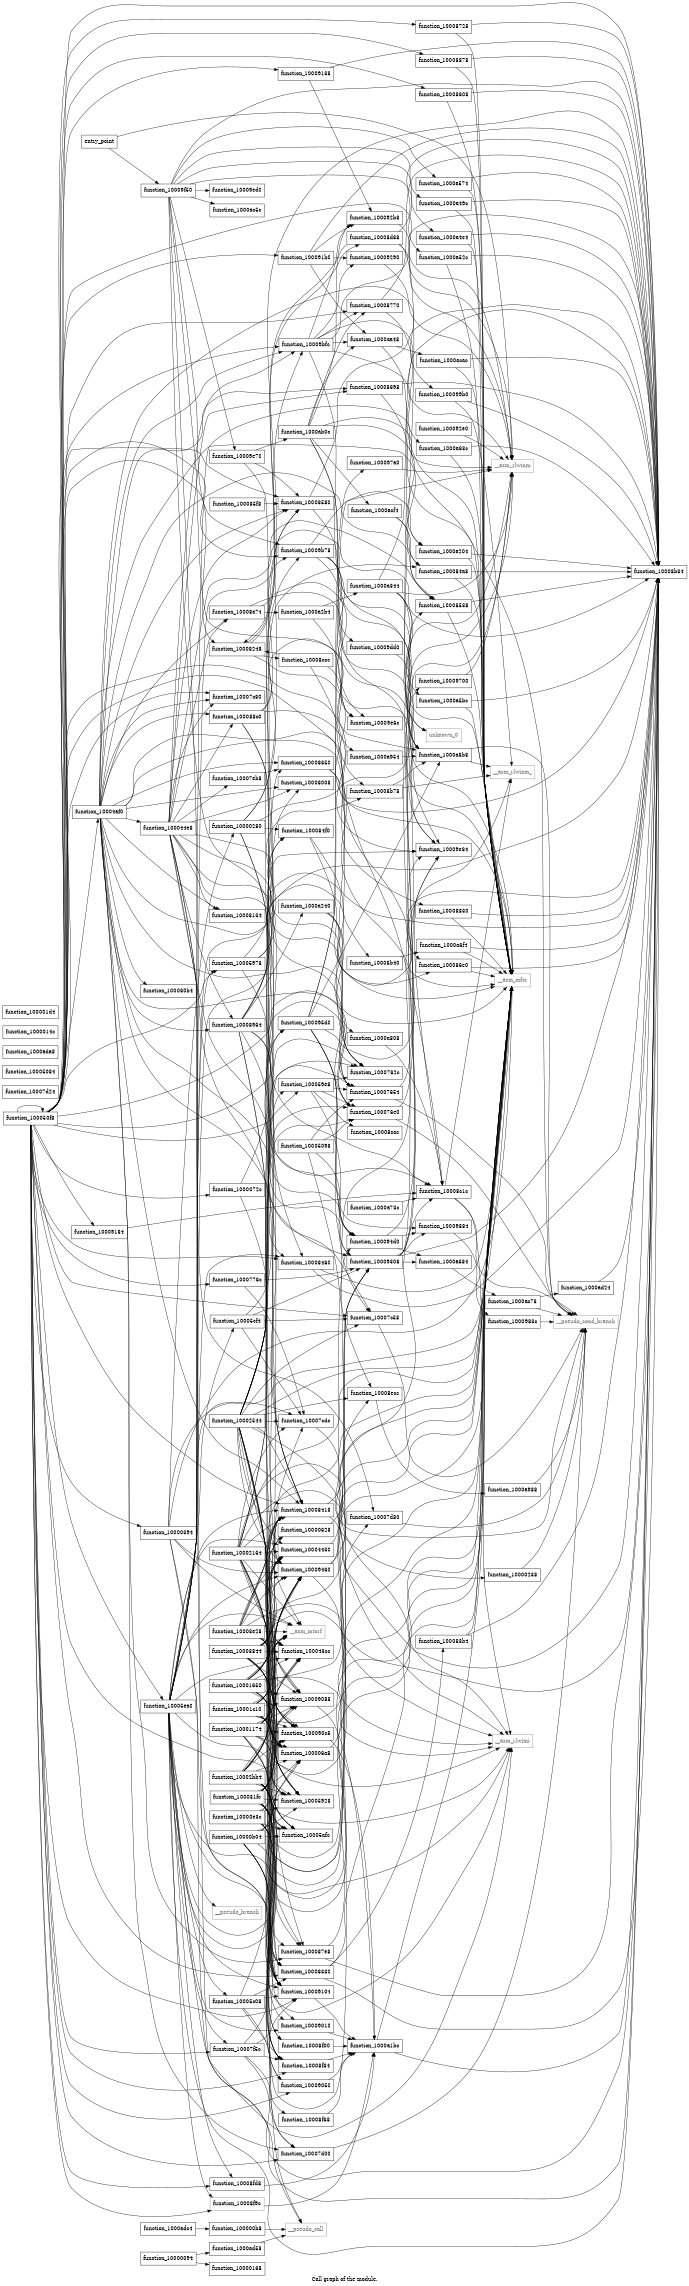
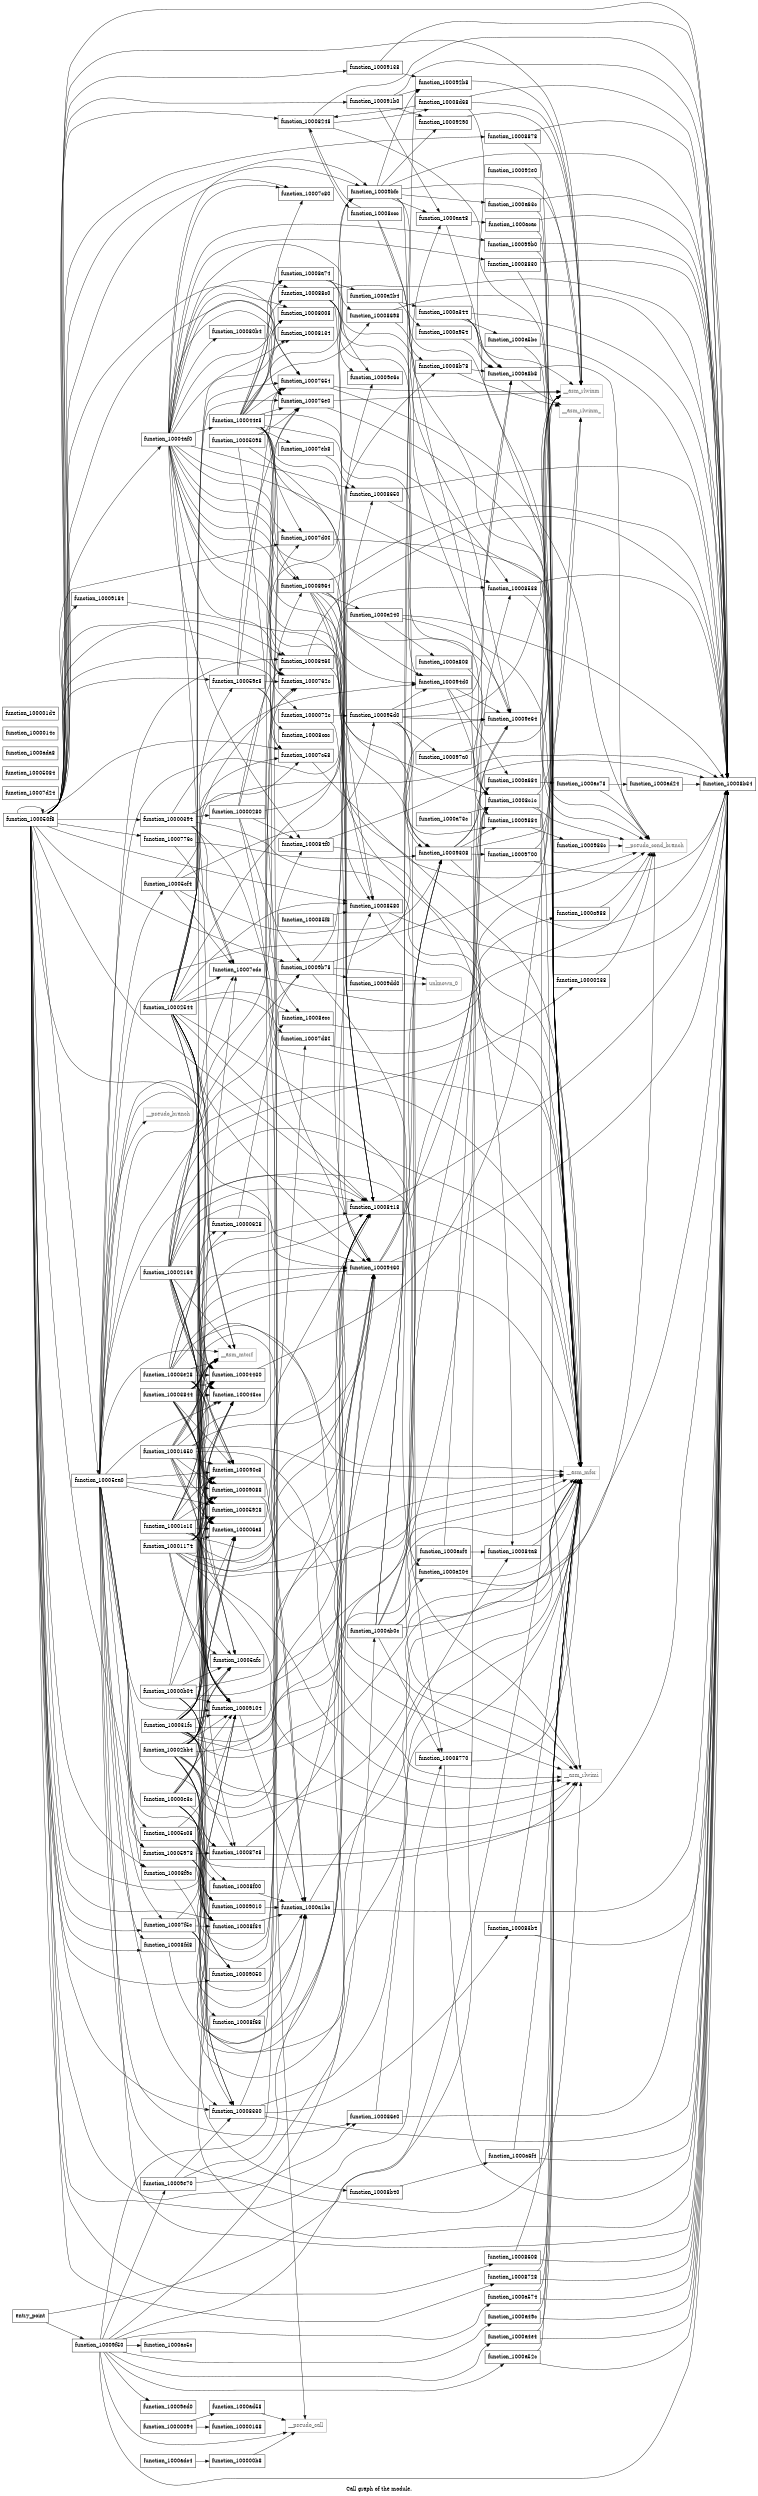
edge "function_100084a8" -> "function_10008b34": now "function_10009700" -> "function_10008b34"
edge "function_10008964" -> "function_10008330": reversed
node "function_10008f9c": color gray50 -> black
